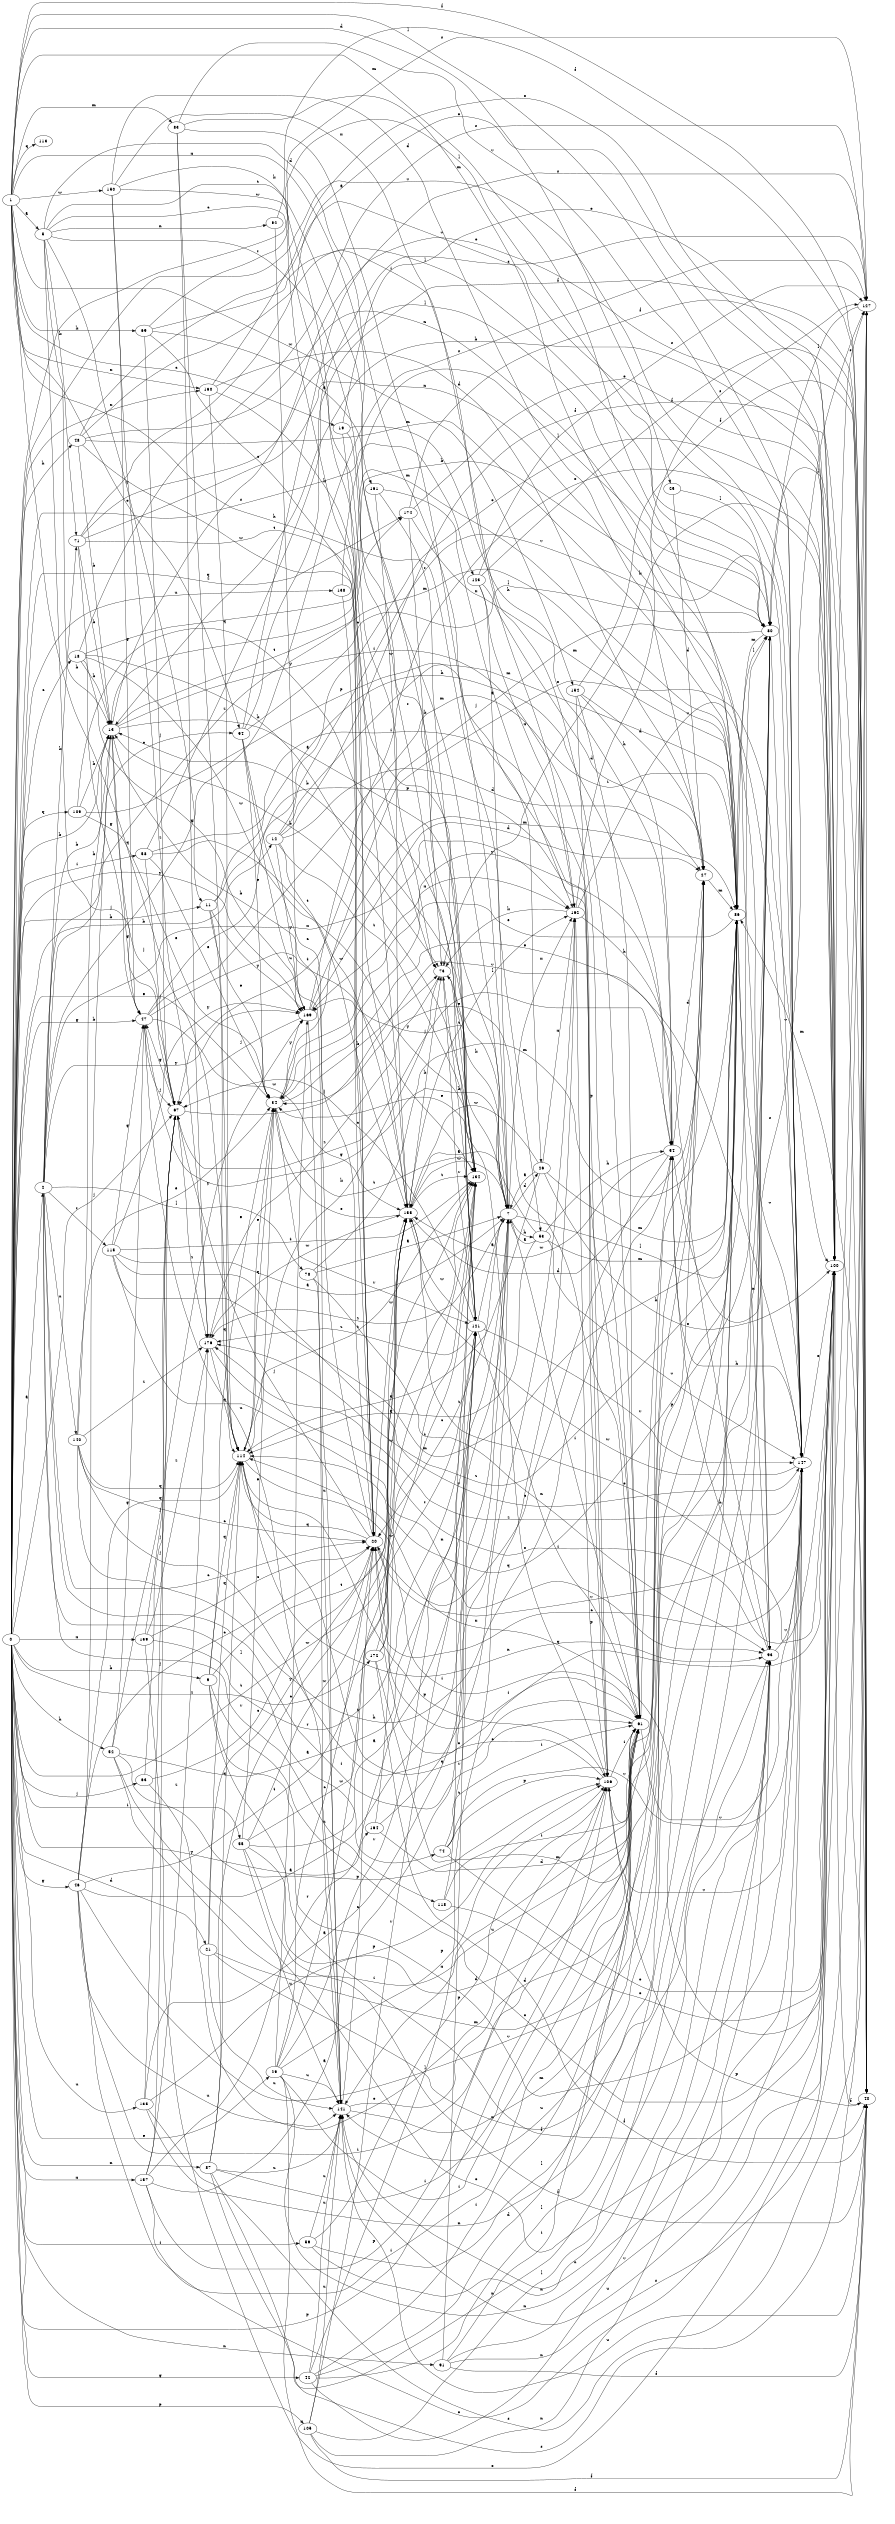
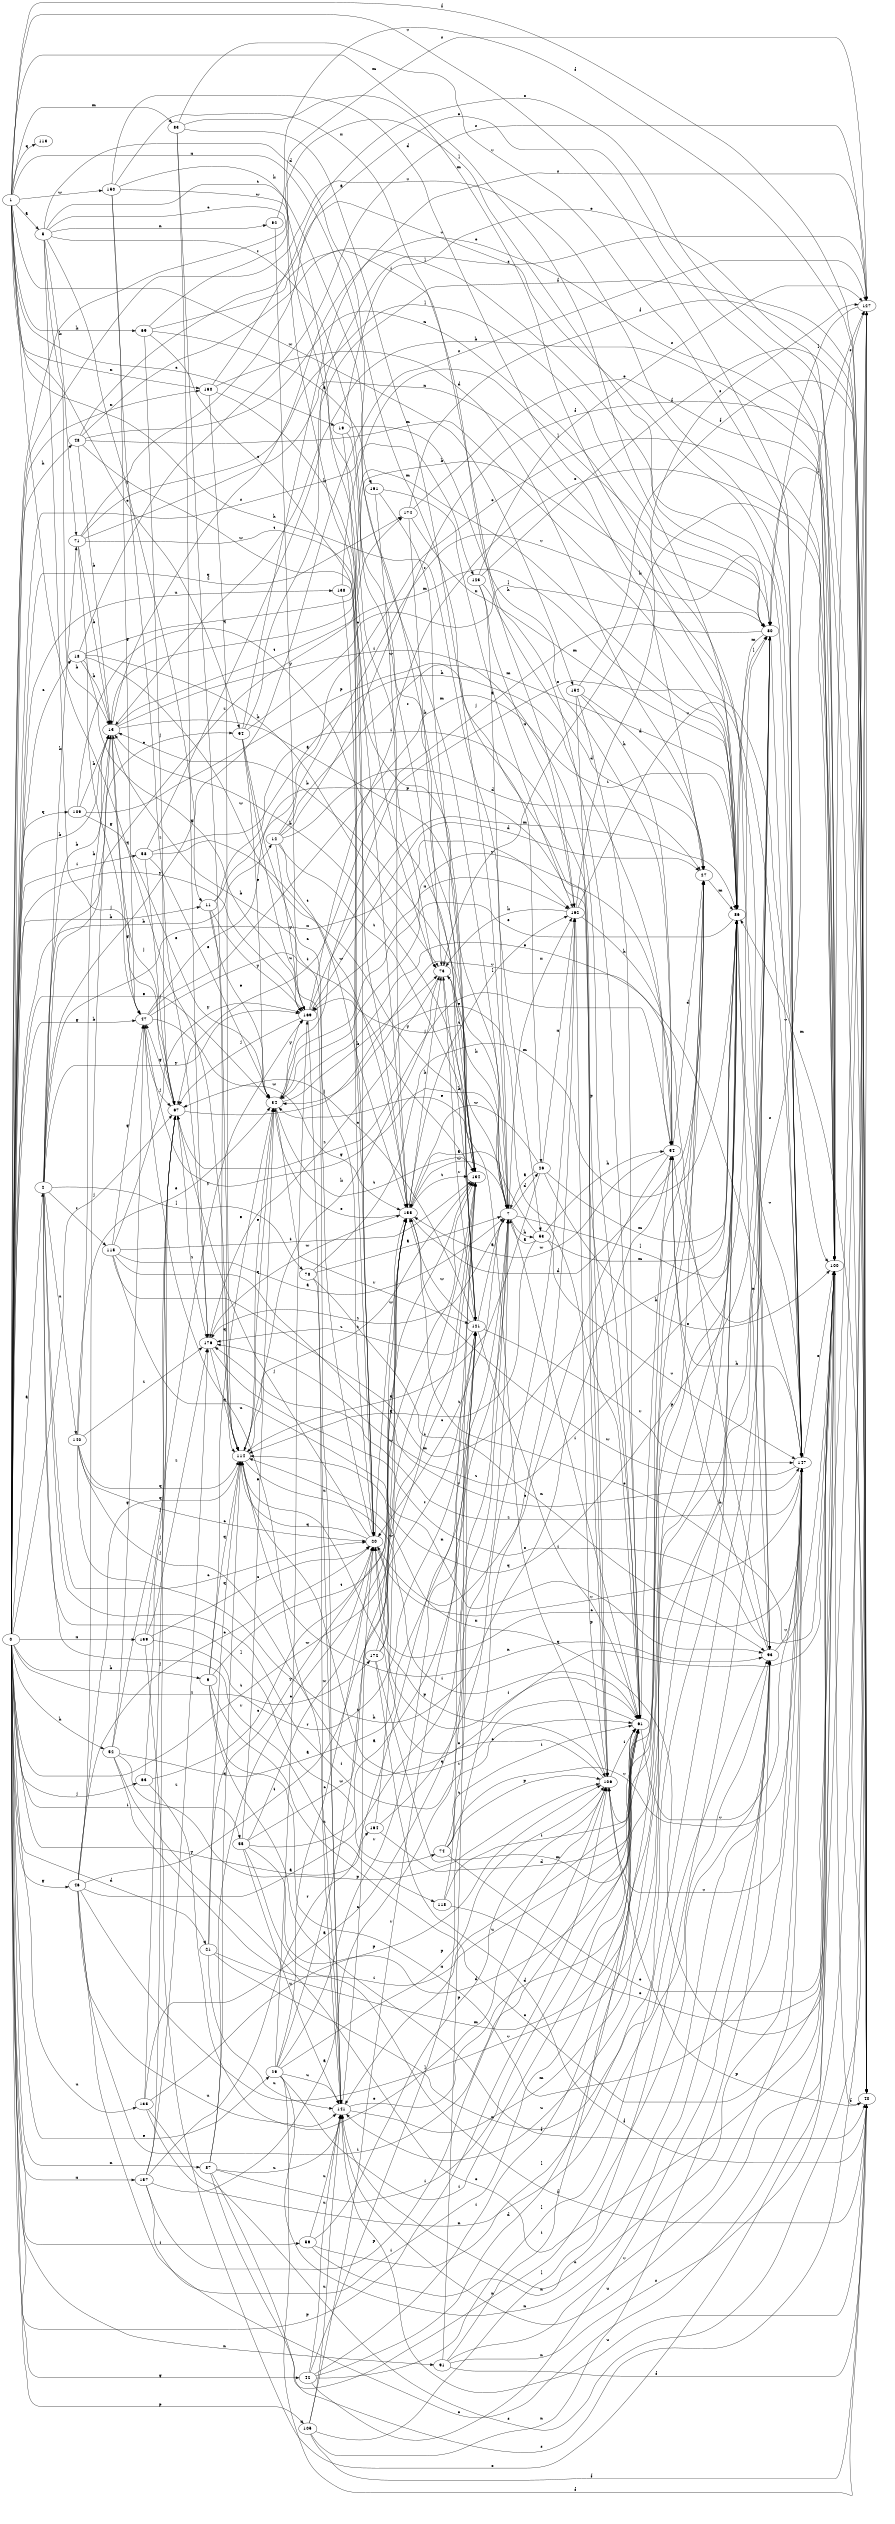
edge "1" -> "147": label "l" -> "v"
node "25": removed
